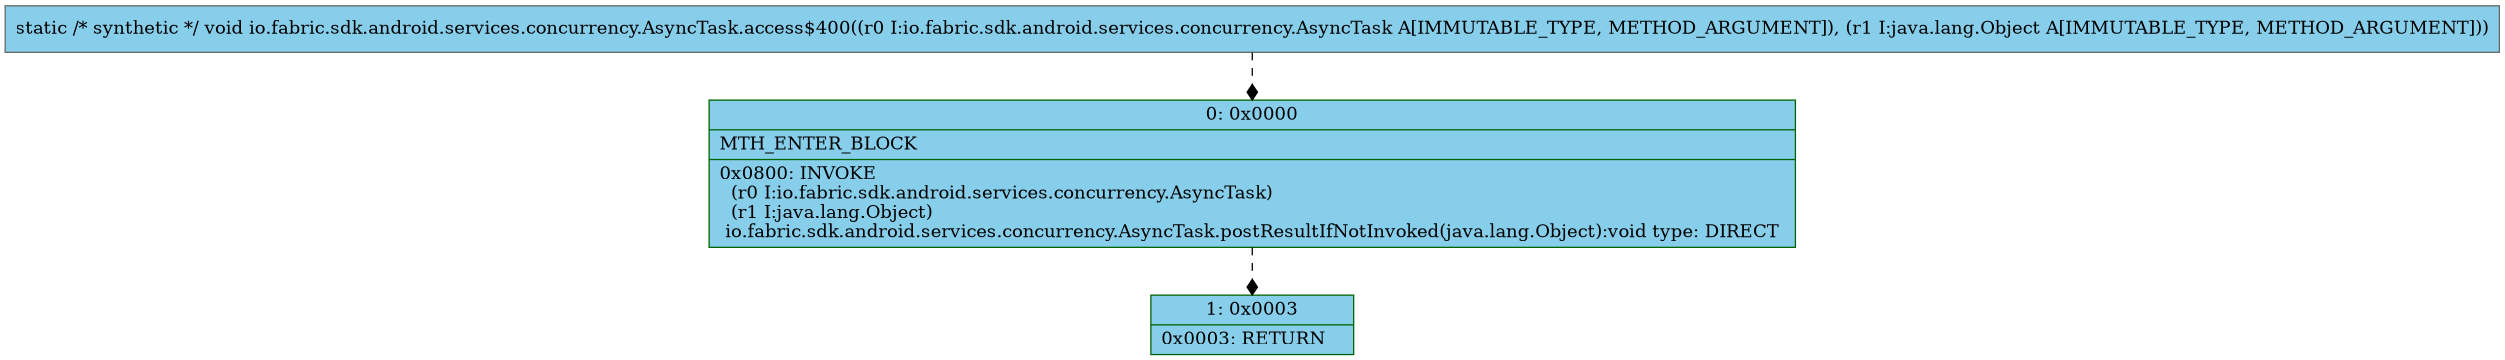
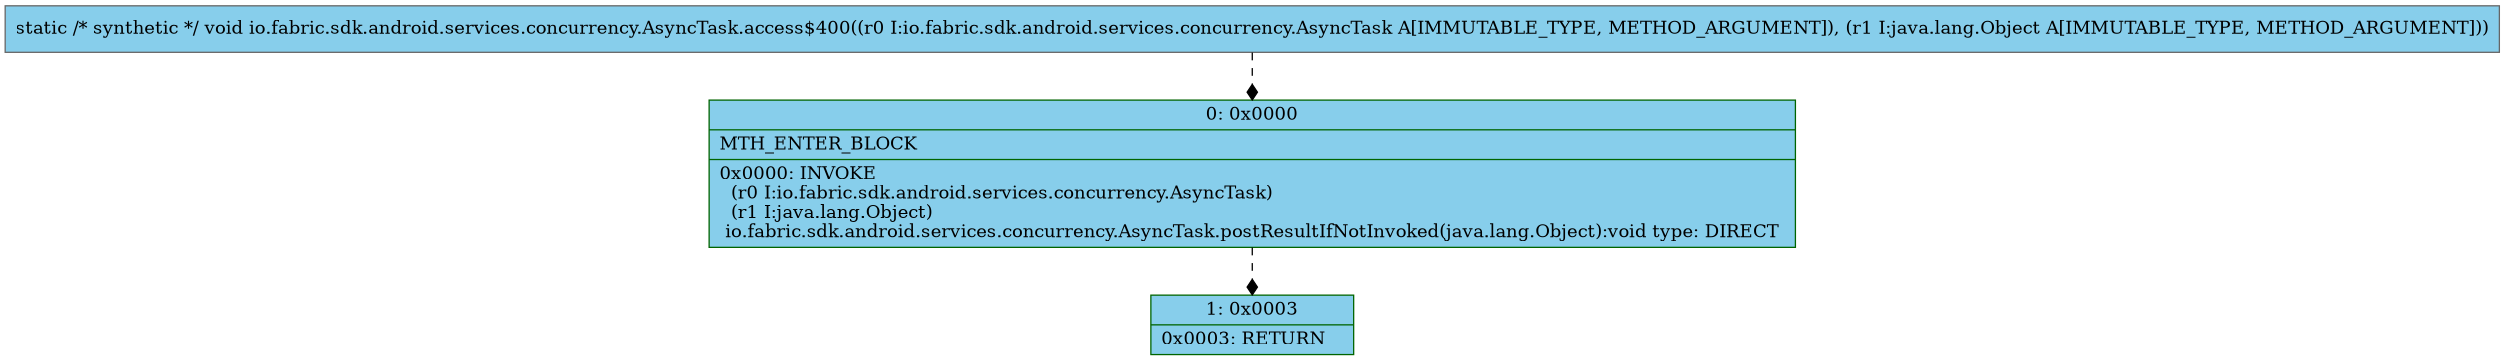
node "0: 0x0000": text "0x0800: INVOKE" -> "0x0000: INVOKE"
